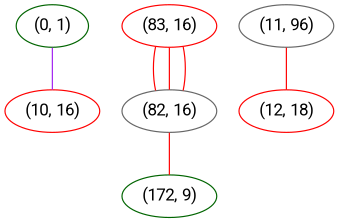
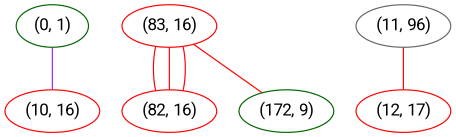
node "(82, 16)": color gray40 -> red
node "(12, 18)": label "(12, 18)" -> "(12, 17)"
edge "(82, 16)" -- "(172, 9)": now "(83, 16)" -- "(172, 9)"
